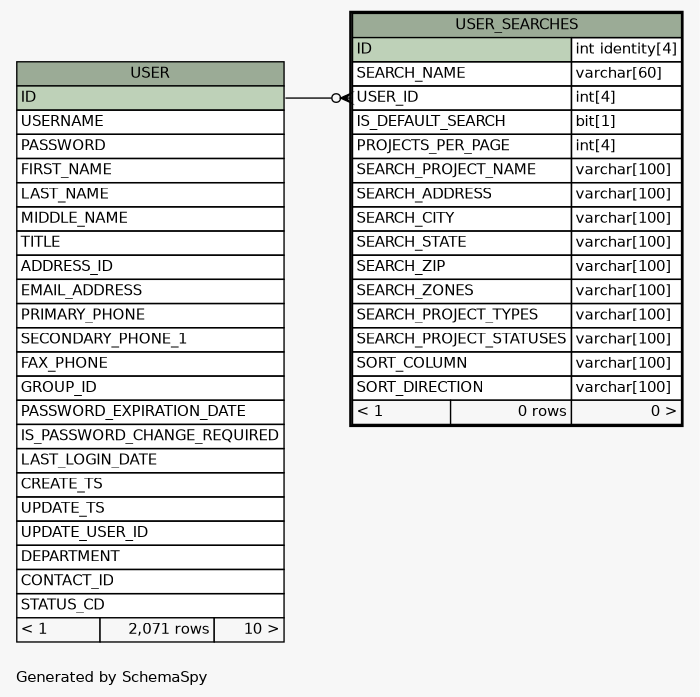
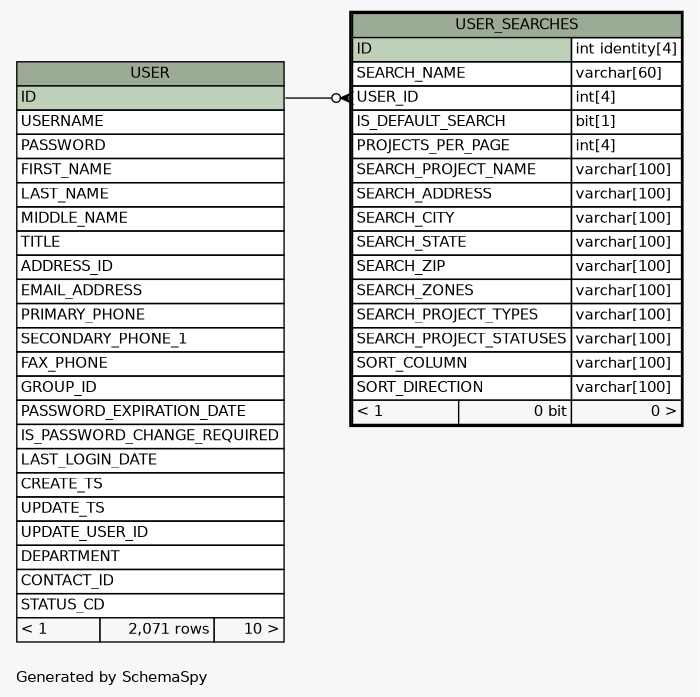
node "USER_SEARCHES": text "0 rows" -> "0 bit"
